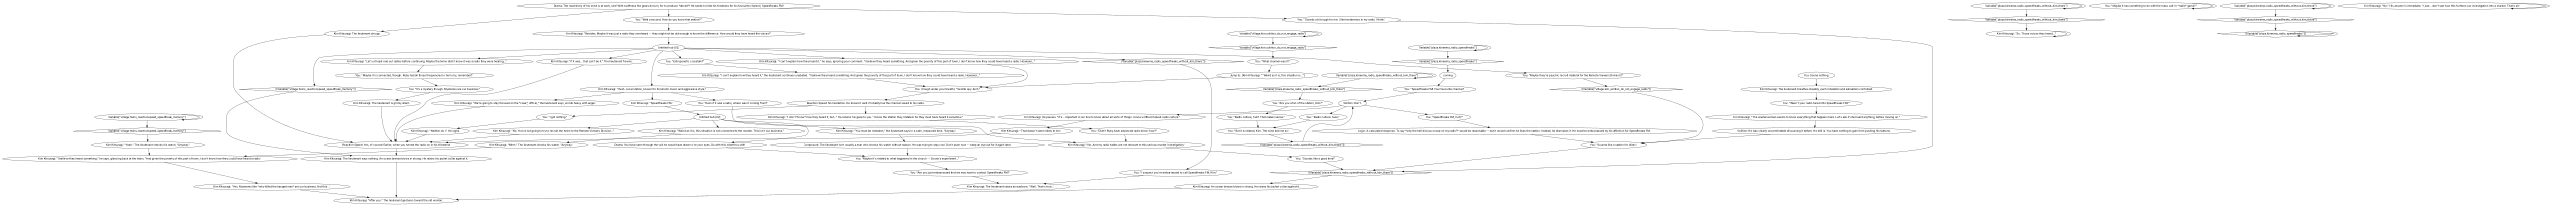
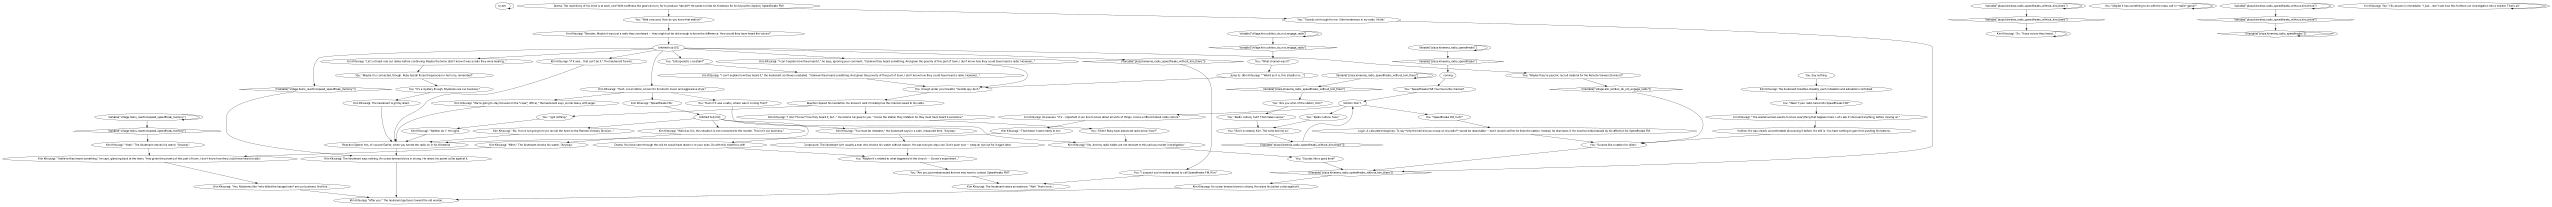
node "START": added
node "Kim Kitsuragi: The lieutenant shrugs.": removed
node "You: Soona nothing.": label "You: Soona nothing." -> "You: Say nothing."
